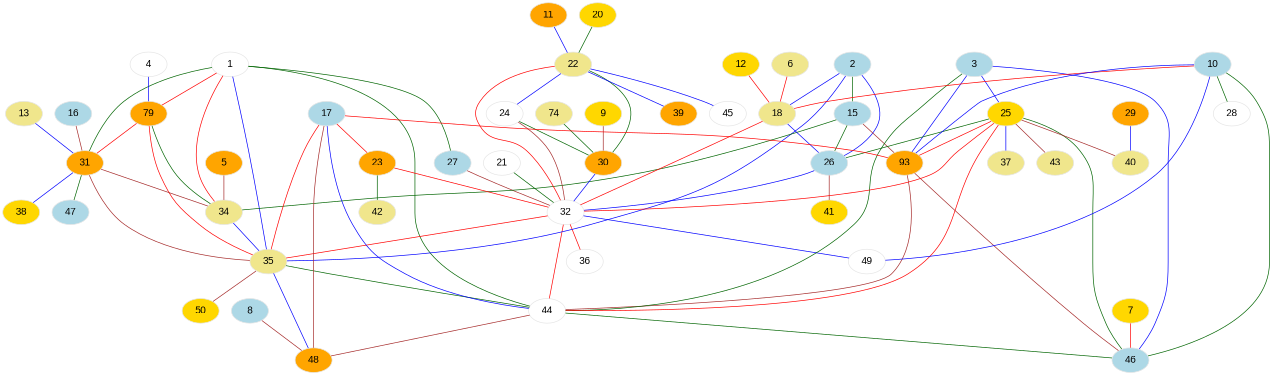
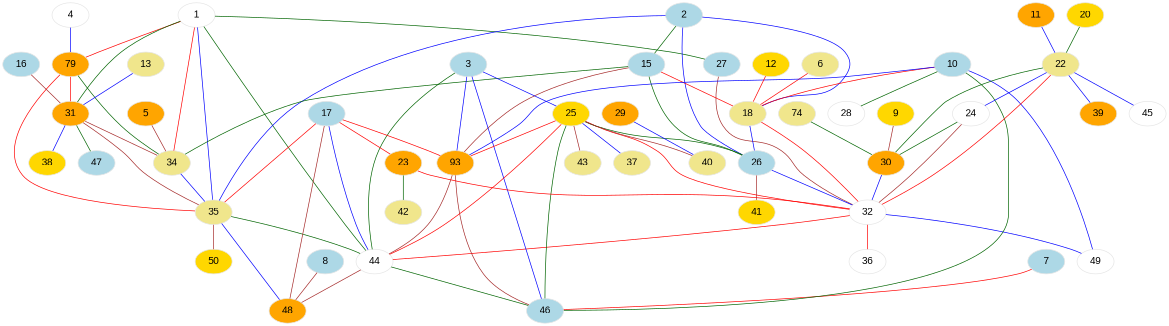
edge "15" -- "18": added
node "21": removed
edge "32" -- "35": removed
node "7": fillcolor gold -> lightblue
